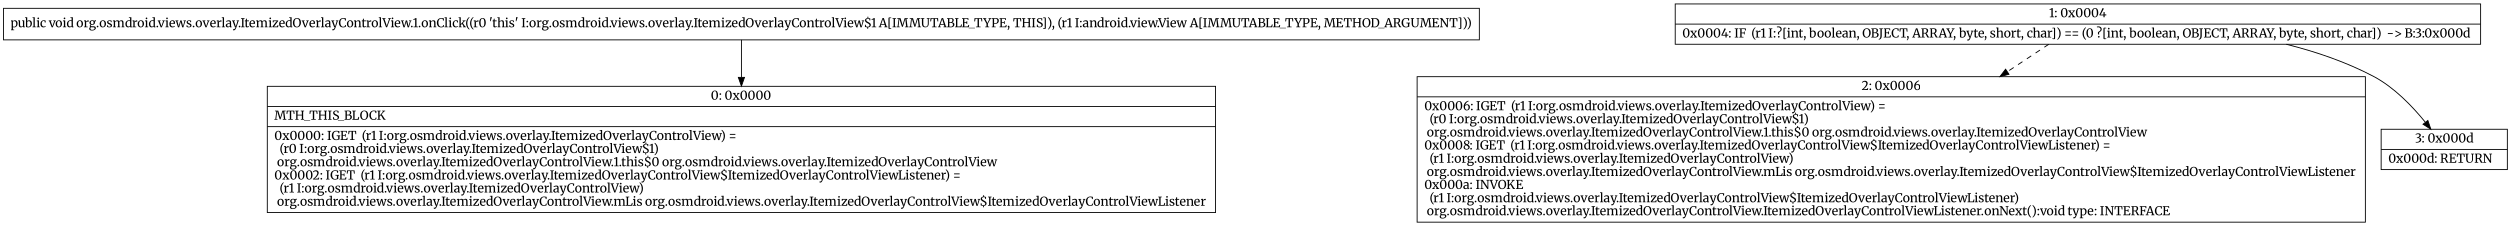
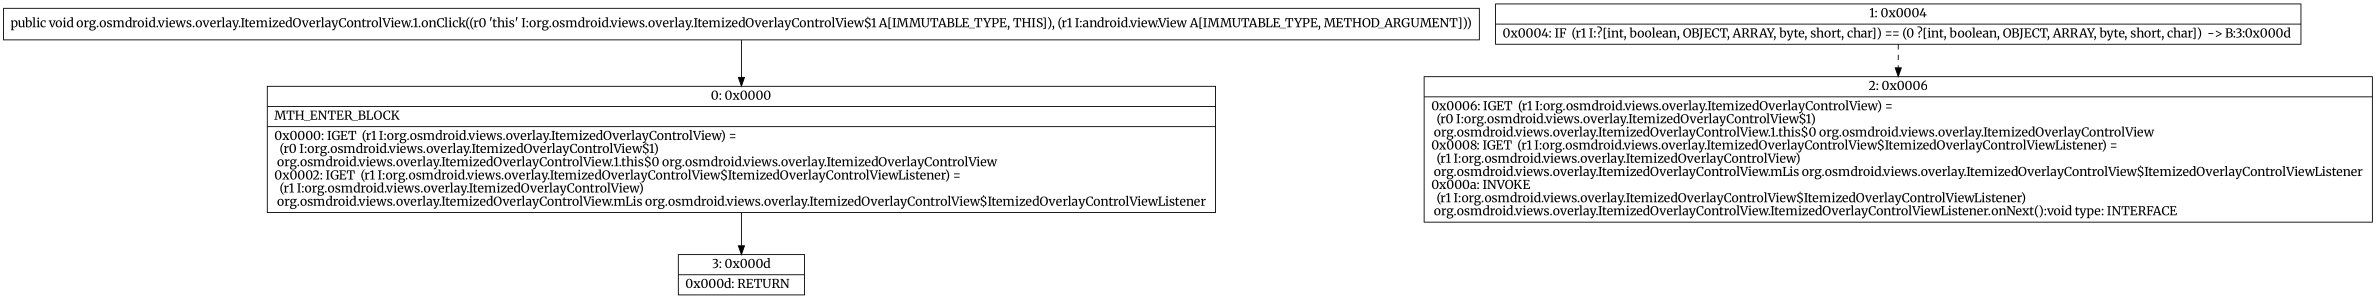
edge "1: 0x0004" -> "3: 0x000d": now "0: 0x0000" -> "3: 0x000d"
node "0: 0x0000": text "MTH_THIS_BLOCK" -> "MTH_ENTER_BLOCK"
